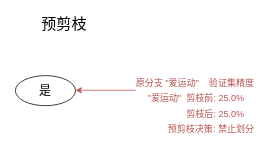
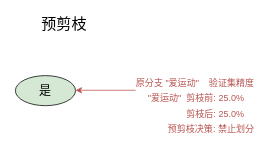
node "是": fillcolor #ffffff -> #d5e8d4
